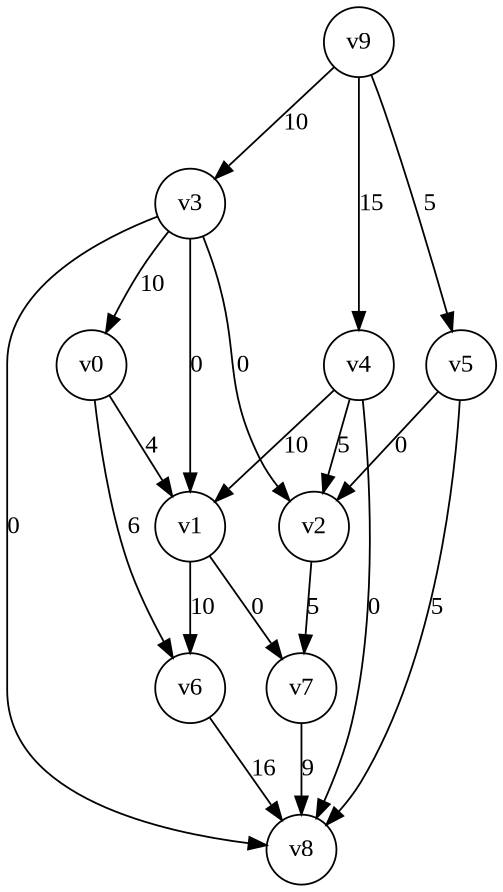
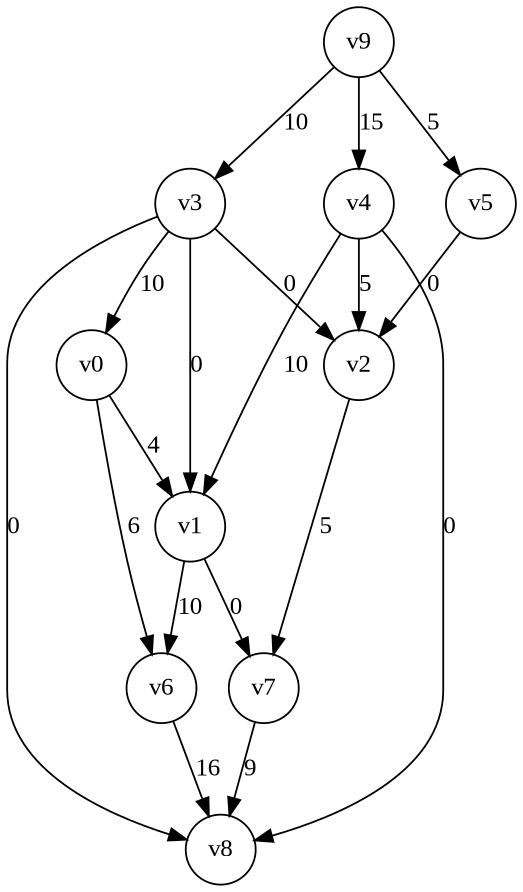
edge "v5" -> "v8": removed, label "5"
